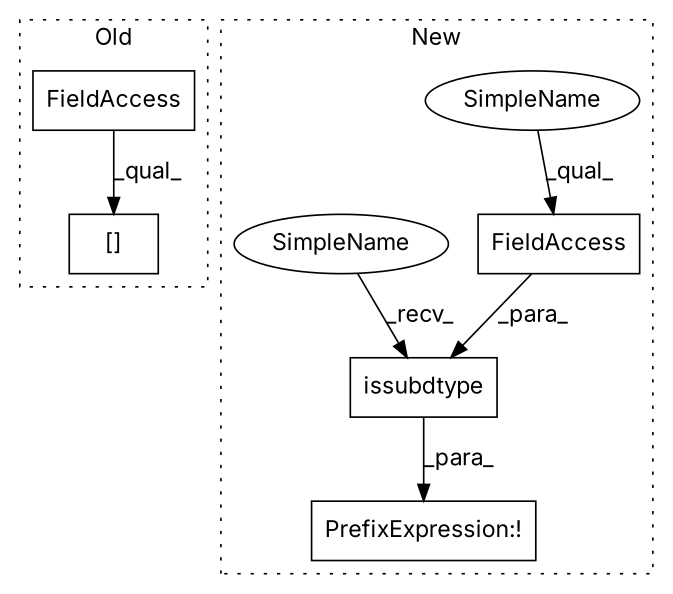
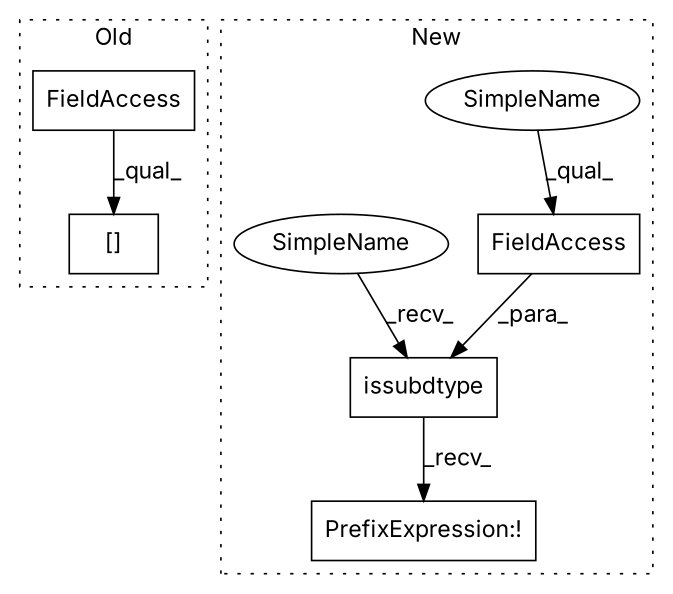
edge "issubdtype" -> "PrefixExpression:!": label "_para_" -> "_recv_"
